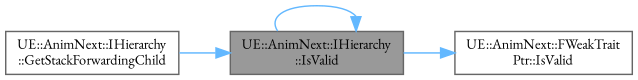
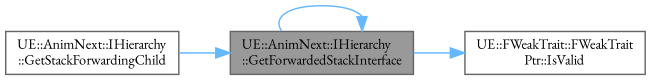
node "UE::AnimNext::IHierarchy ::IsValid": label "UE::AnimNext::IHierarchy ::IsValid" -> "UE::AnimNext::IHierarchy ::GetForwardedStackInterface"
node "UE::AnimNext::FWeakTrait Ptr::IsValid": label "UE::AnimNext::FWeakTrait Ptr::IsValid" -> "UE::FWeakTrait::FWeakTrait Ptr::IsValid"
